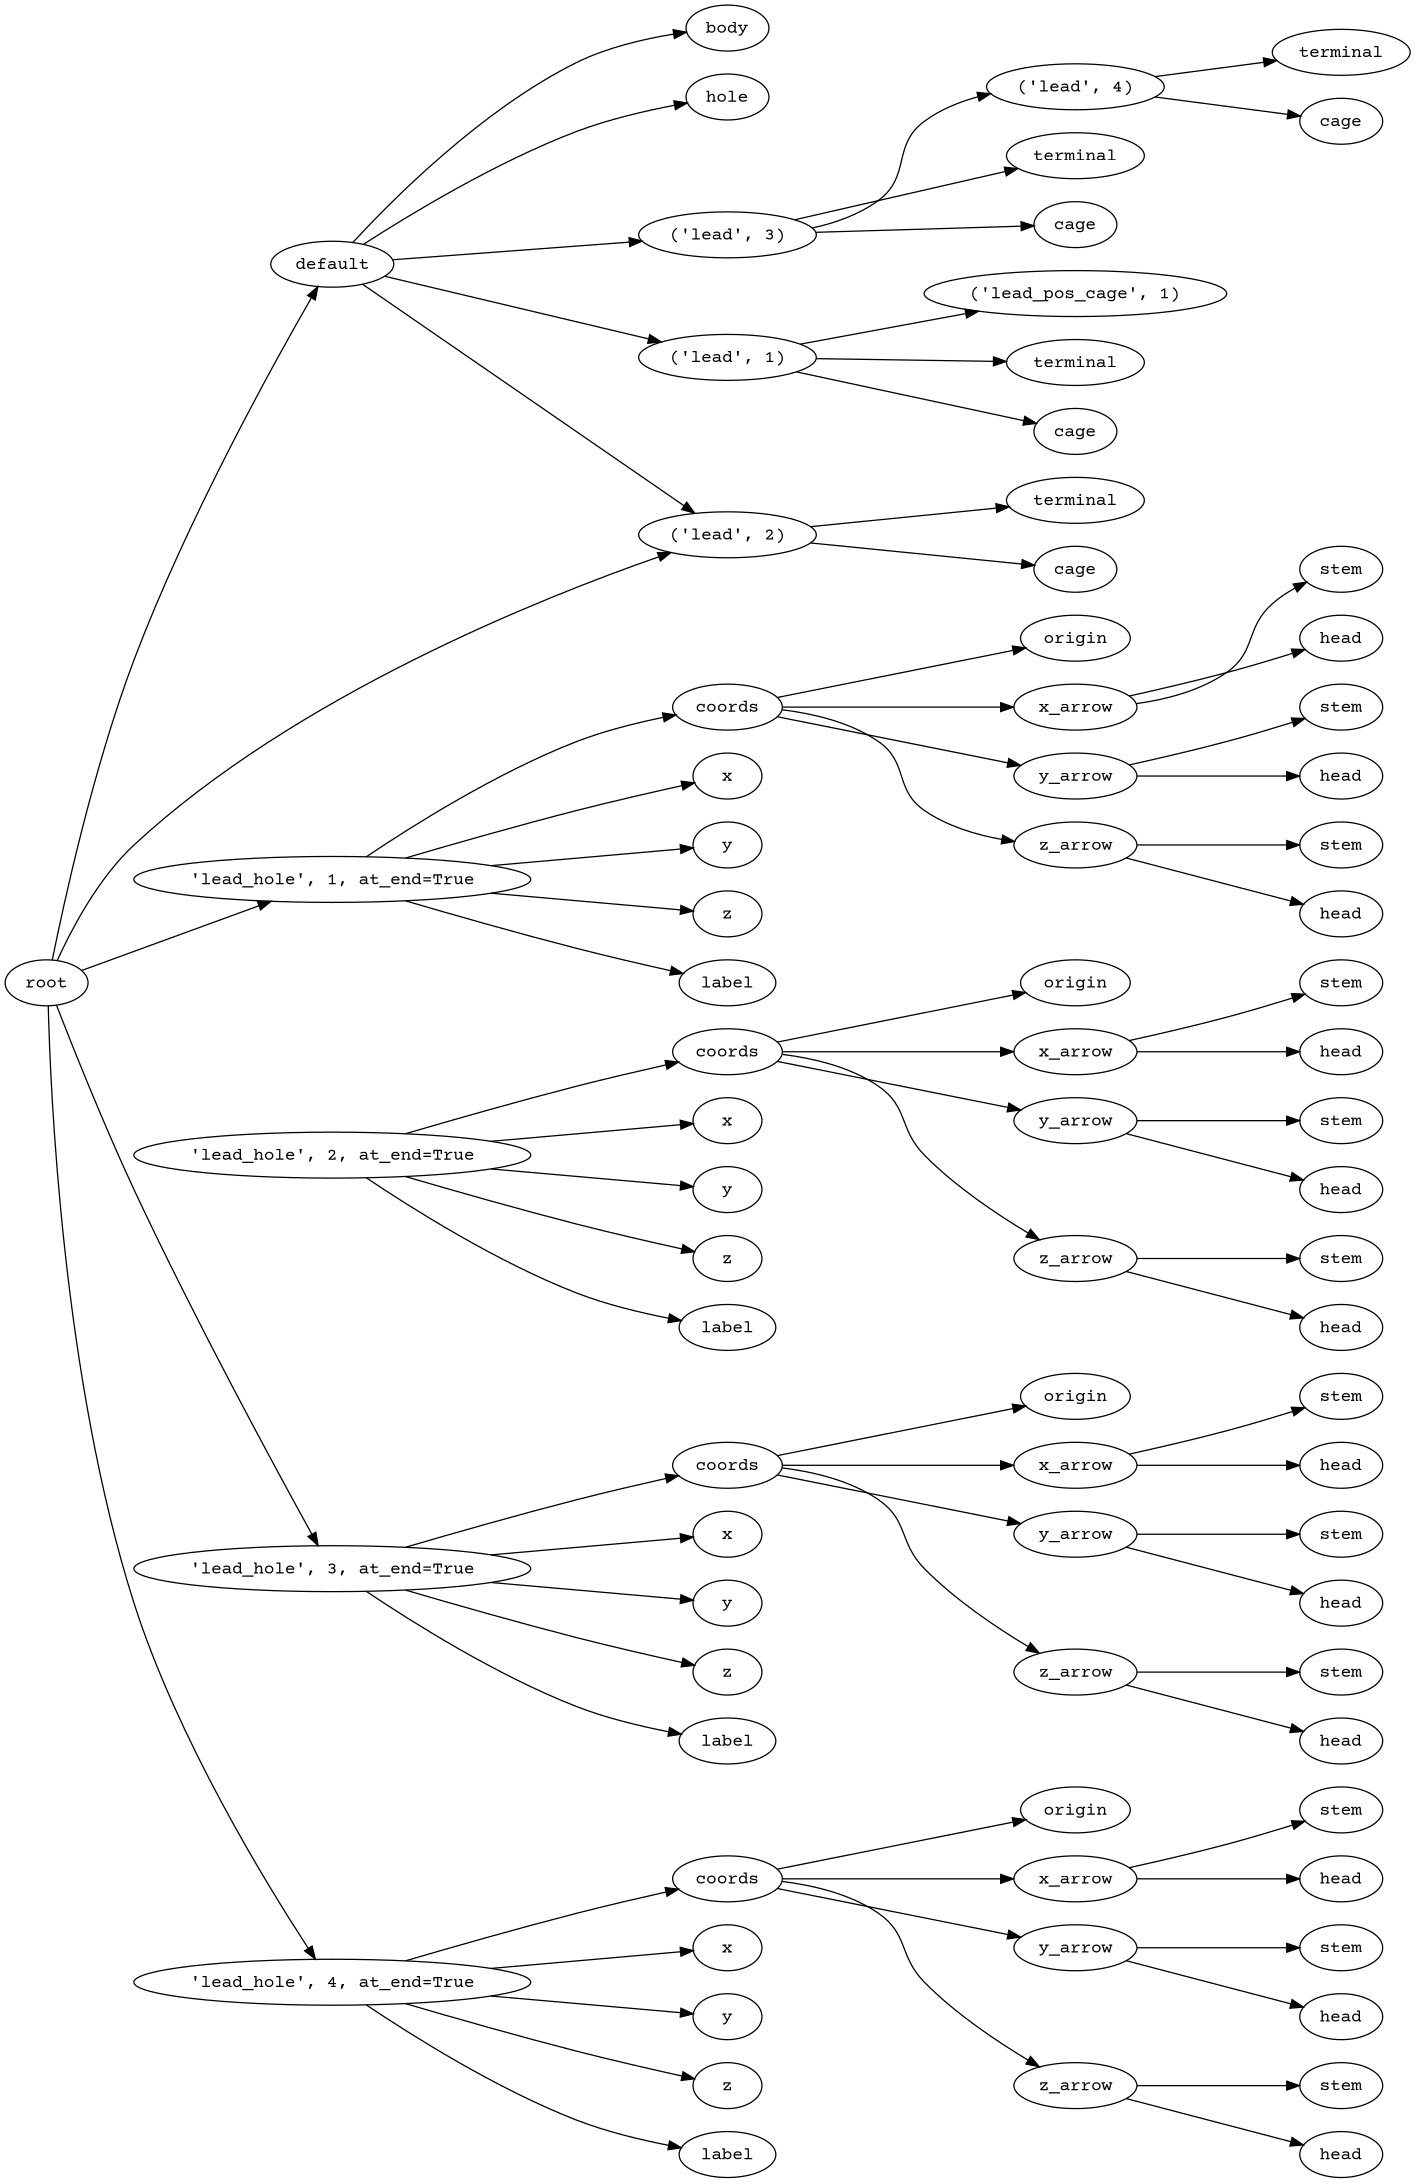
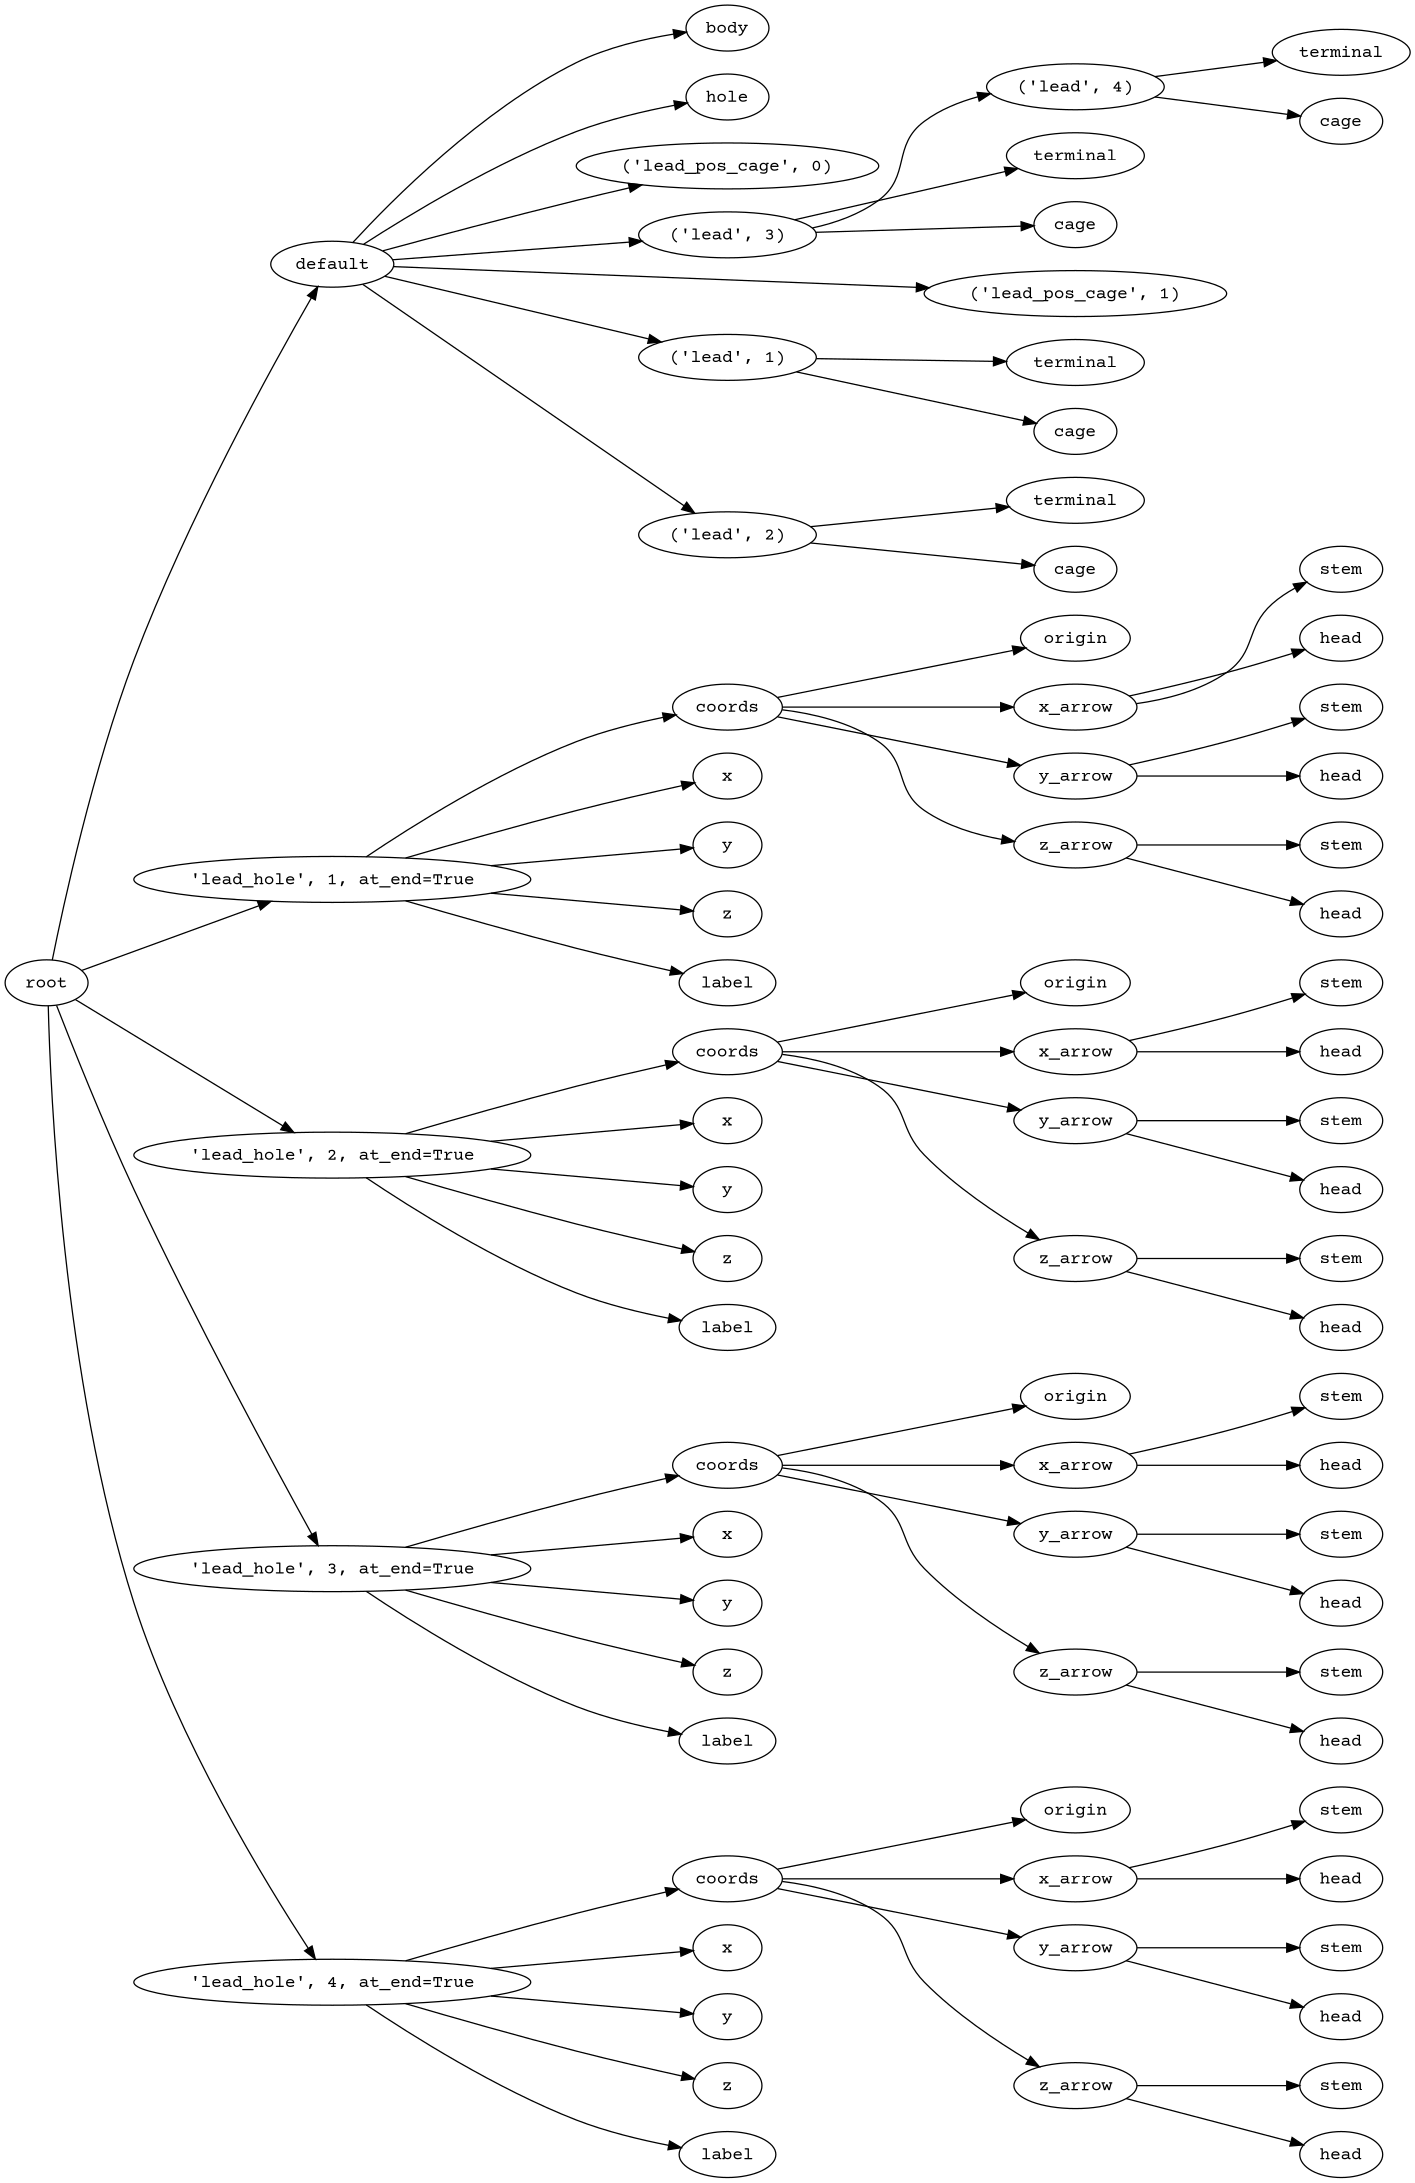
node "('lead_pos_cage', 0)": added
edge "('lead', 1)" -> "('lead_pos_cage', 1)": now "default" -> "('lead_pos_cage', 1)"
edge "root" -> "('lead', 2)": now "root" -> "'lead_hole', 2, at_end=True"
